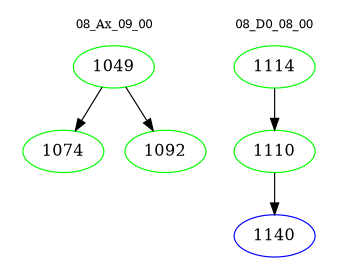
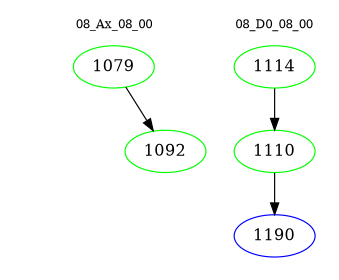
cluster "08_Ax_09_00": label "08_Ax_09_00" -> "08_Ax_08_00"
node "1049": label "1049" -> "1079"
node "1074": removed
node "1140": label "1140" -> "1190"
